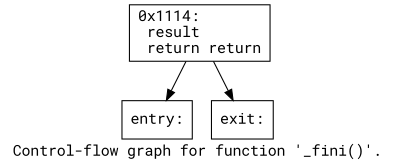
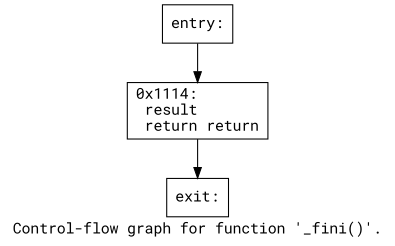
edge "0x1114:" -> "entry:": reversed
